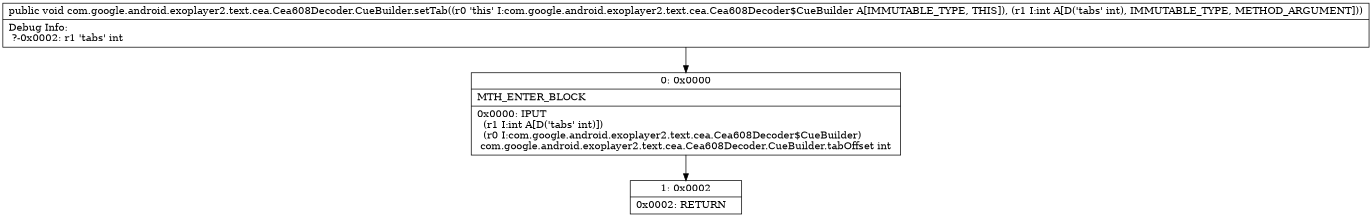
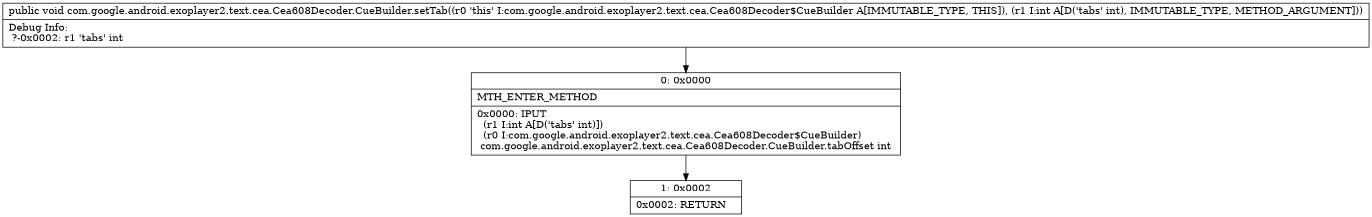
node "0: 0x0000": text "MTH_ENTER_BLOCK" -> "MTH_ENTER_METHOD"
